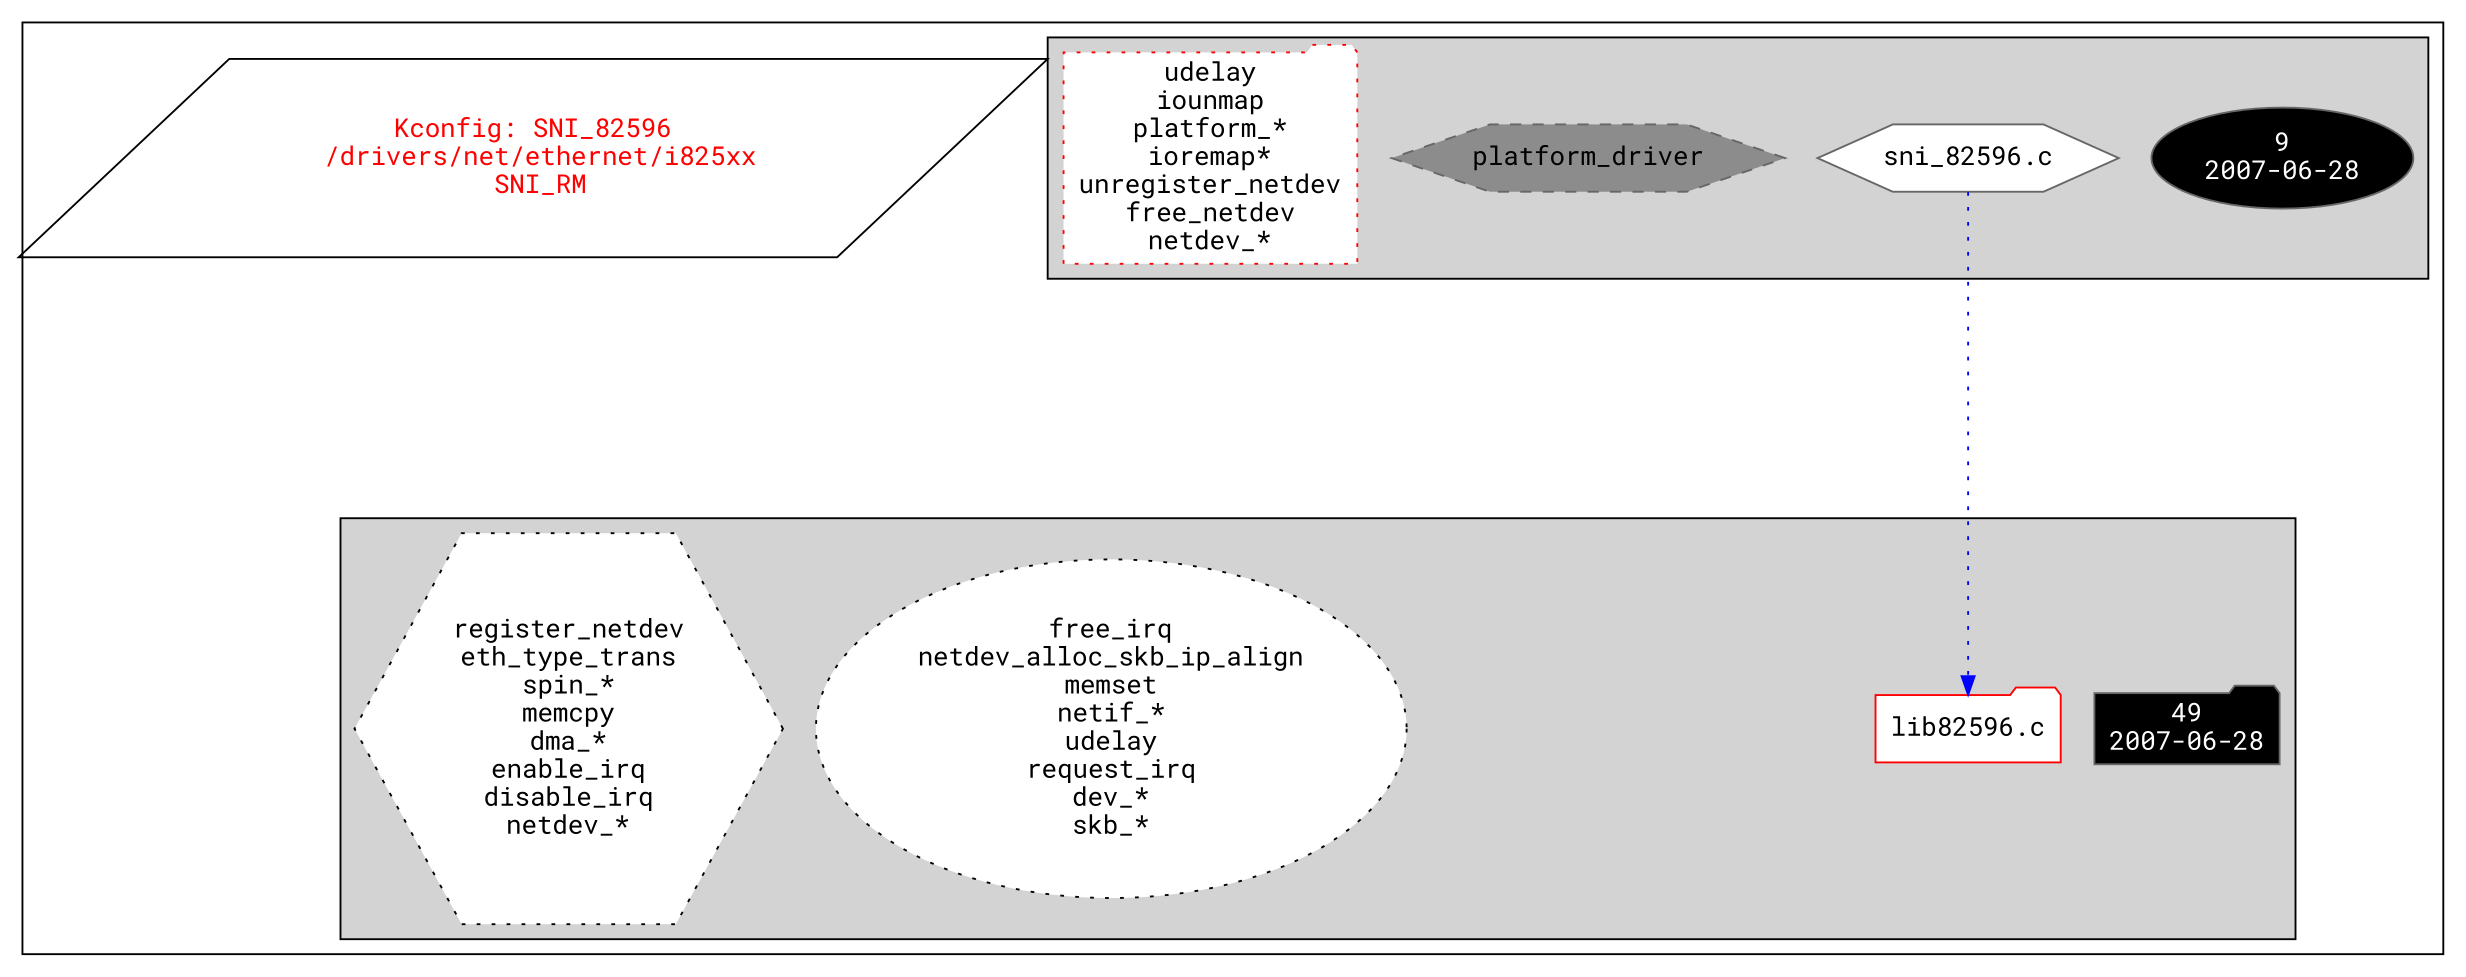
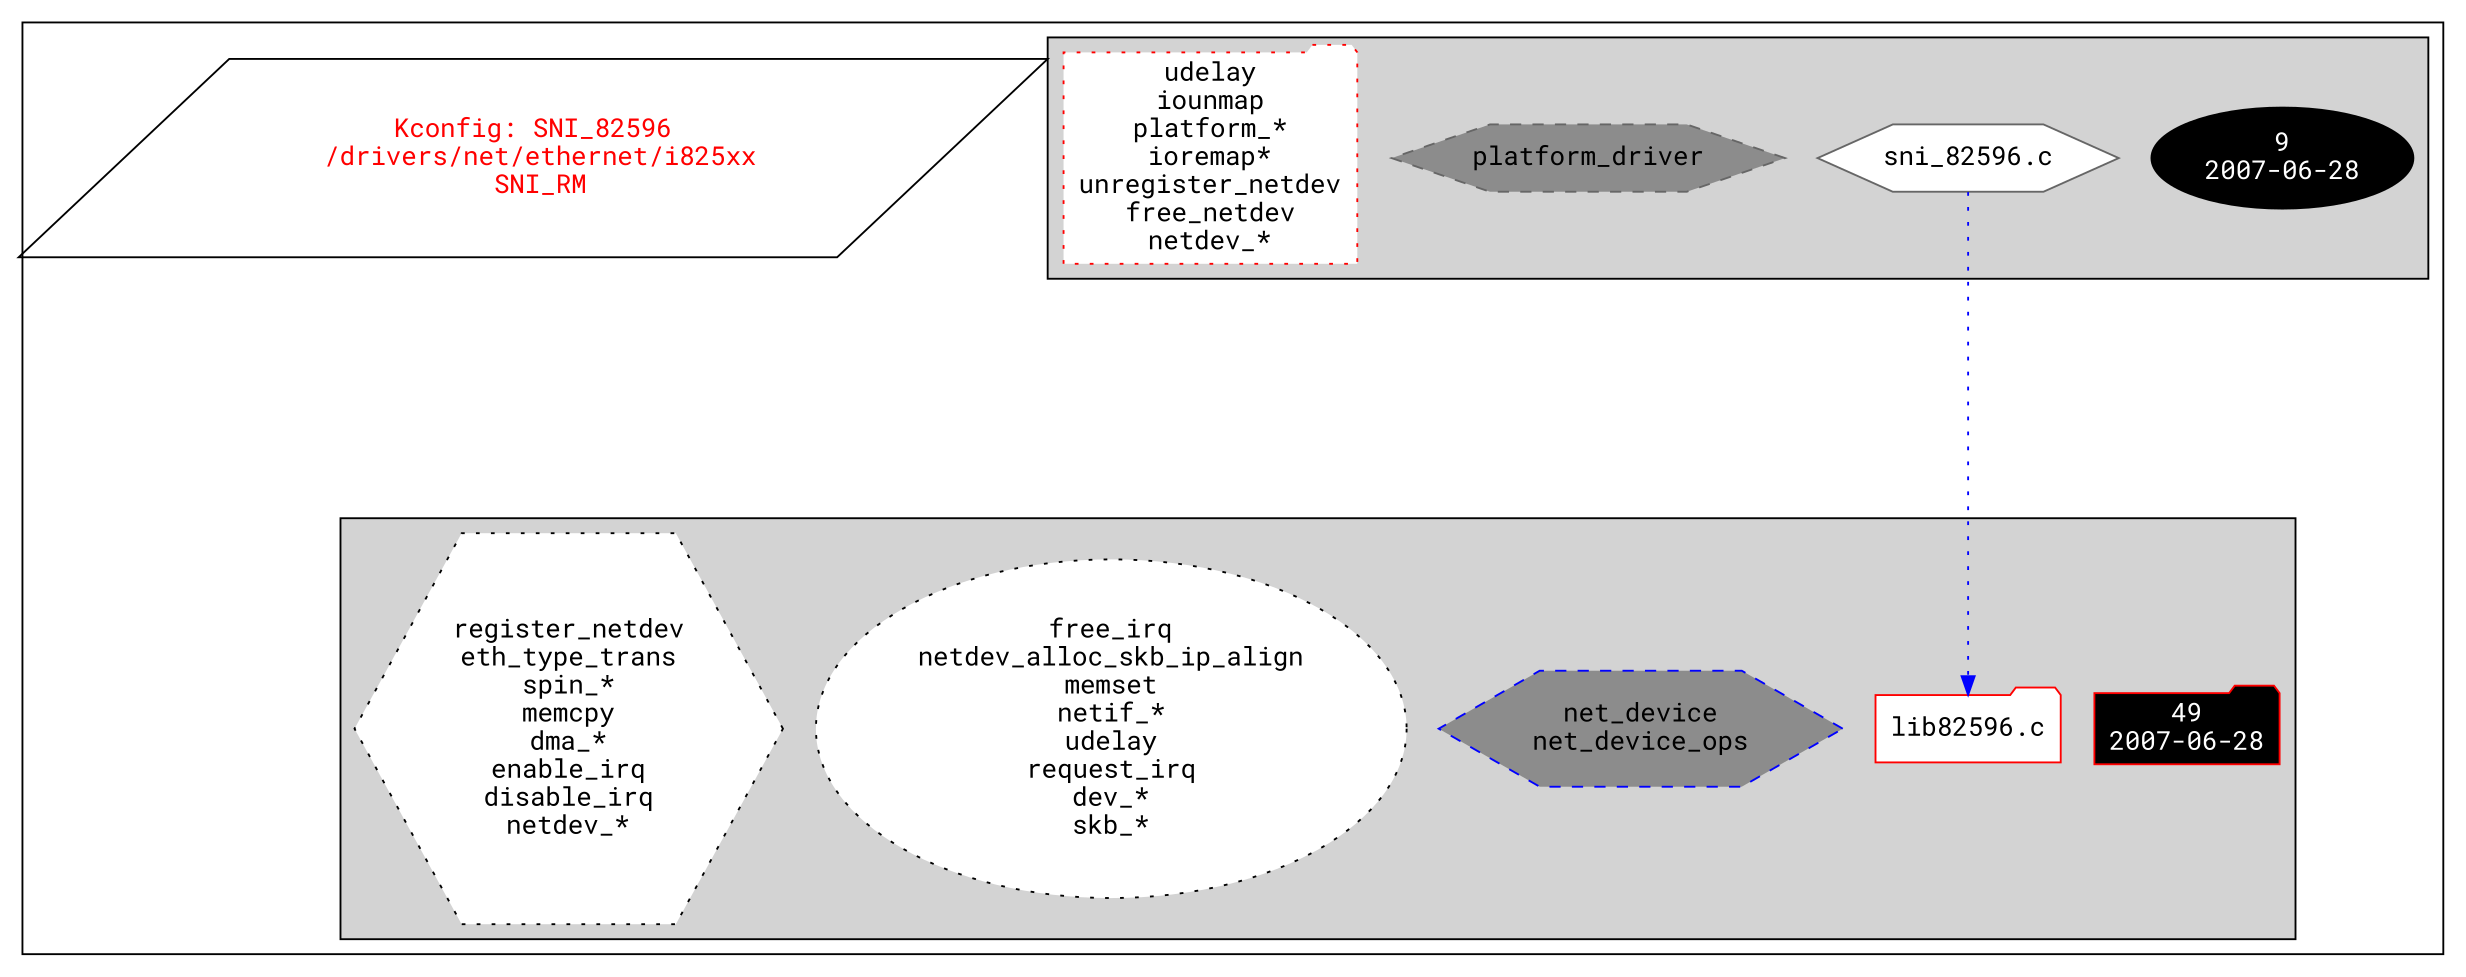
node "9 2007-06-28": color gray40 -> black
node "net_device net_device_ops": added
node "49 2007-06-28": color gray40 -> red
